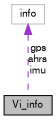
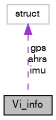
node "info": label "info" -> "struct"
